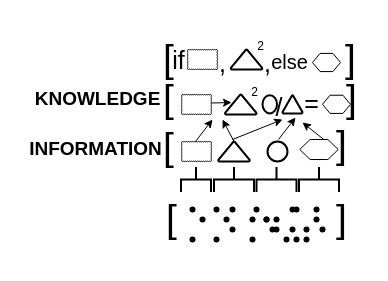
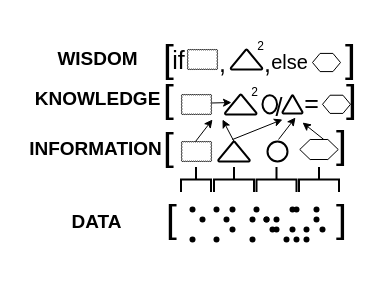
node "WISDOM": added
node "DATA": added
